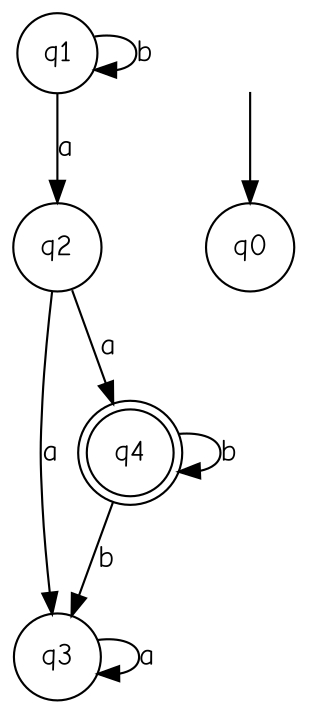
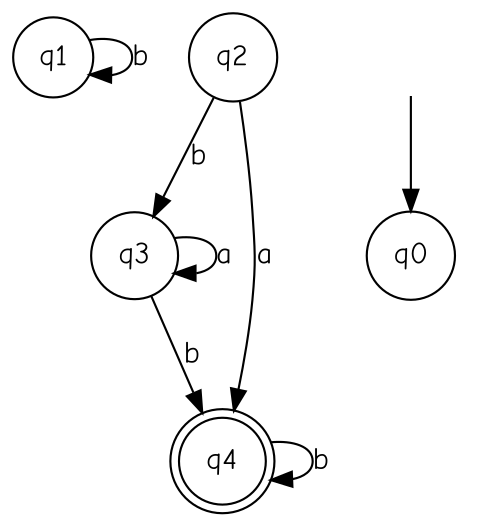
edge "q1" -> "q2": removed, label "a"
edge "q2" -> "q3": label "a" -> "b"
edge "q4" -> "q3": reversed
